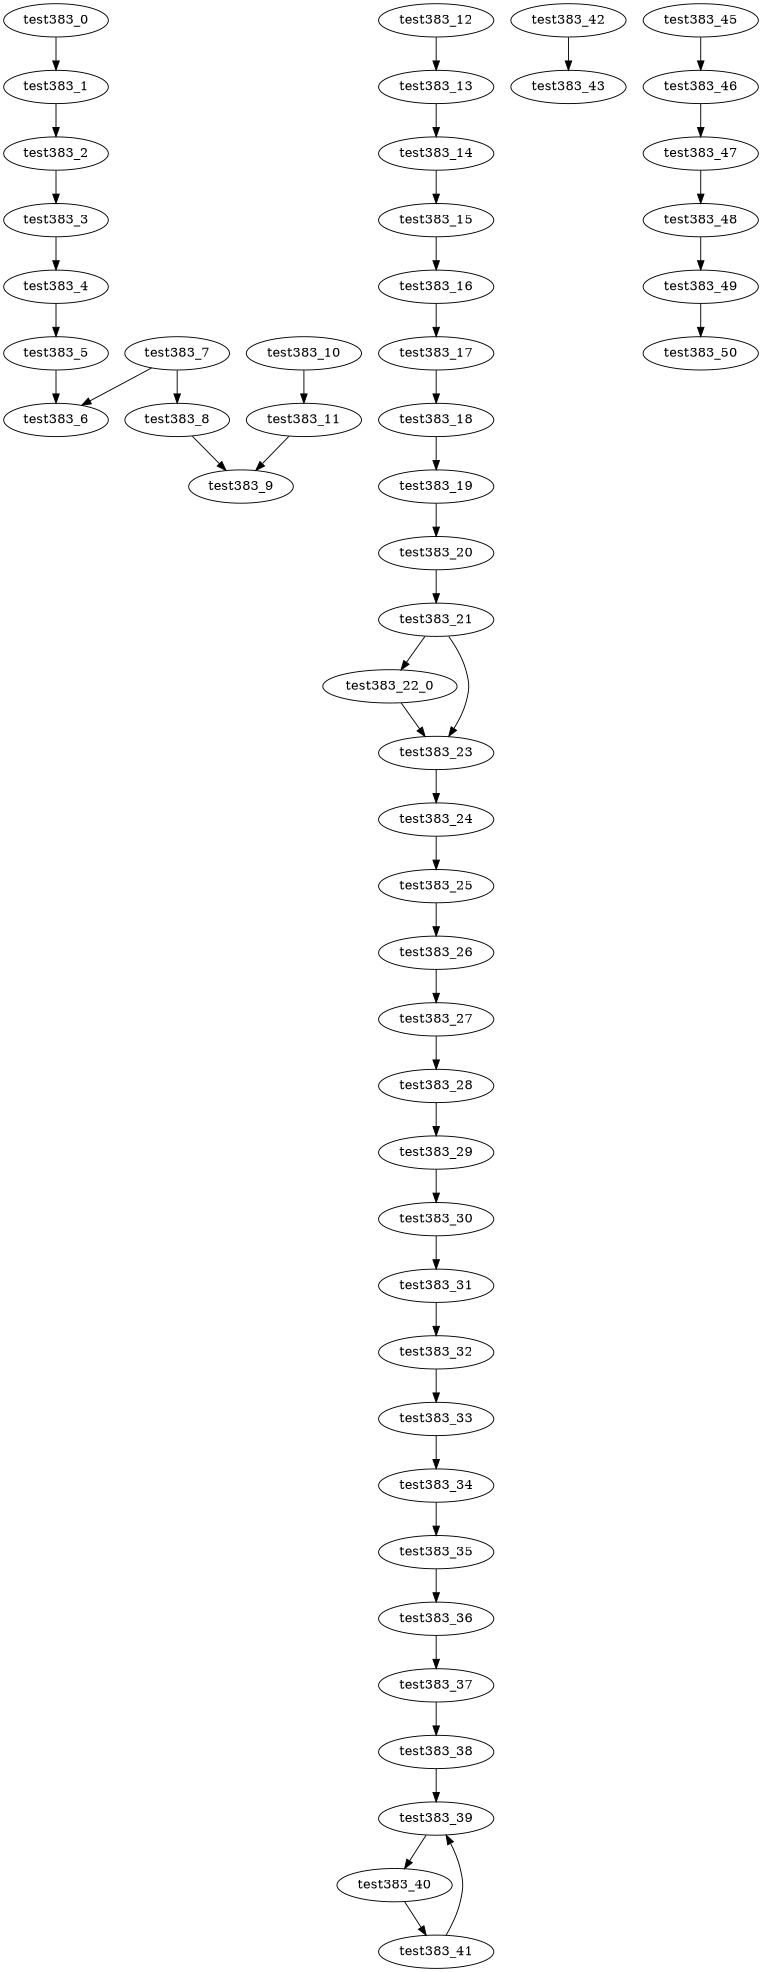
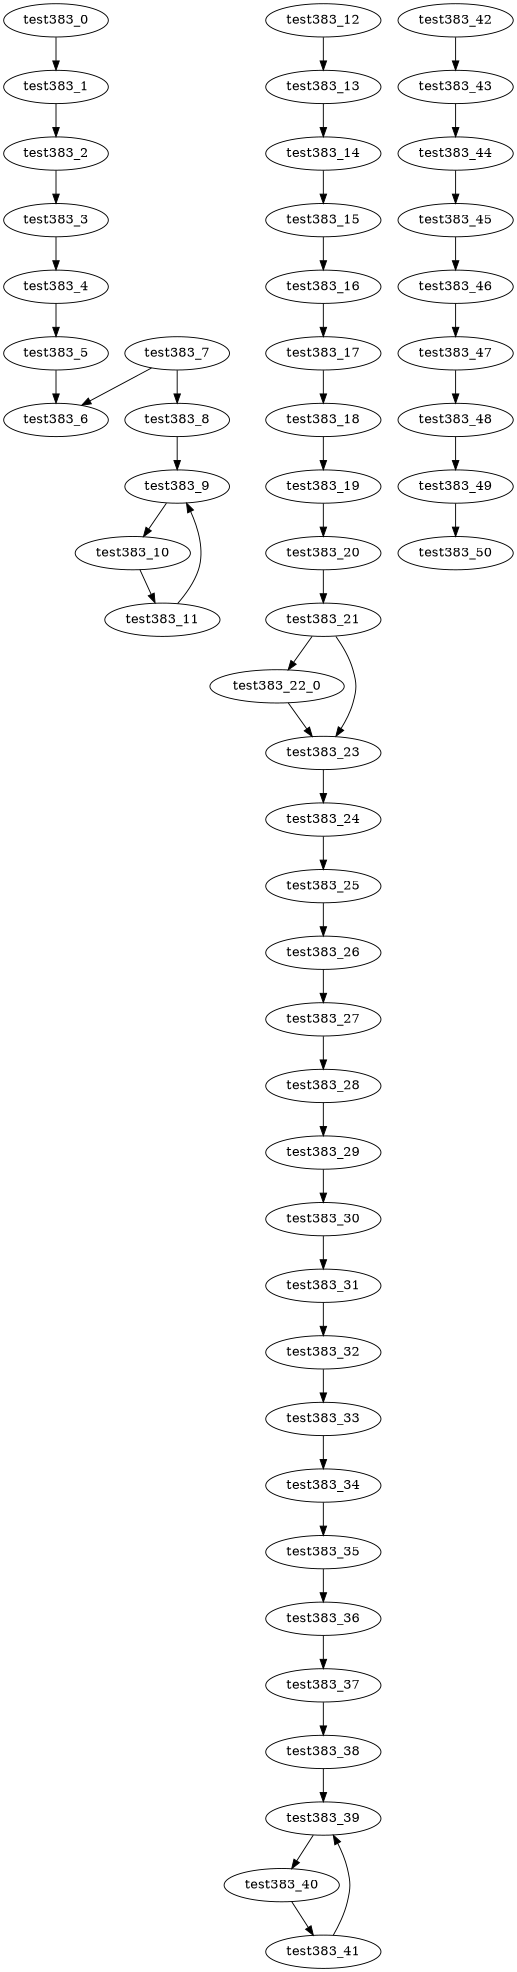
node "test383_44": added
edge "test383_9" -> "test383_10": added
